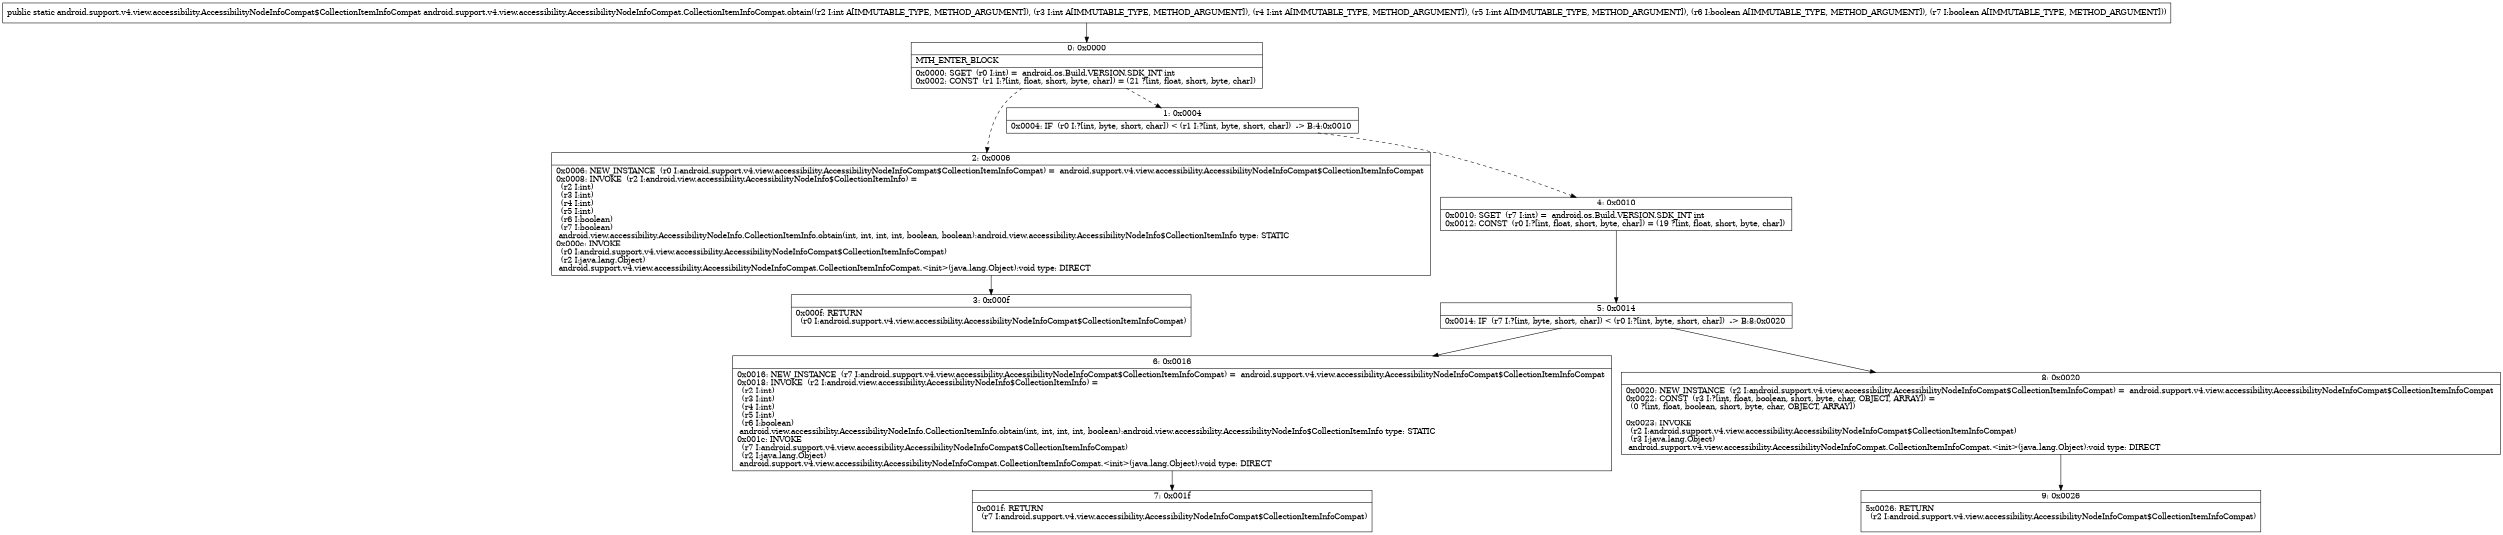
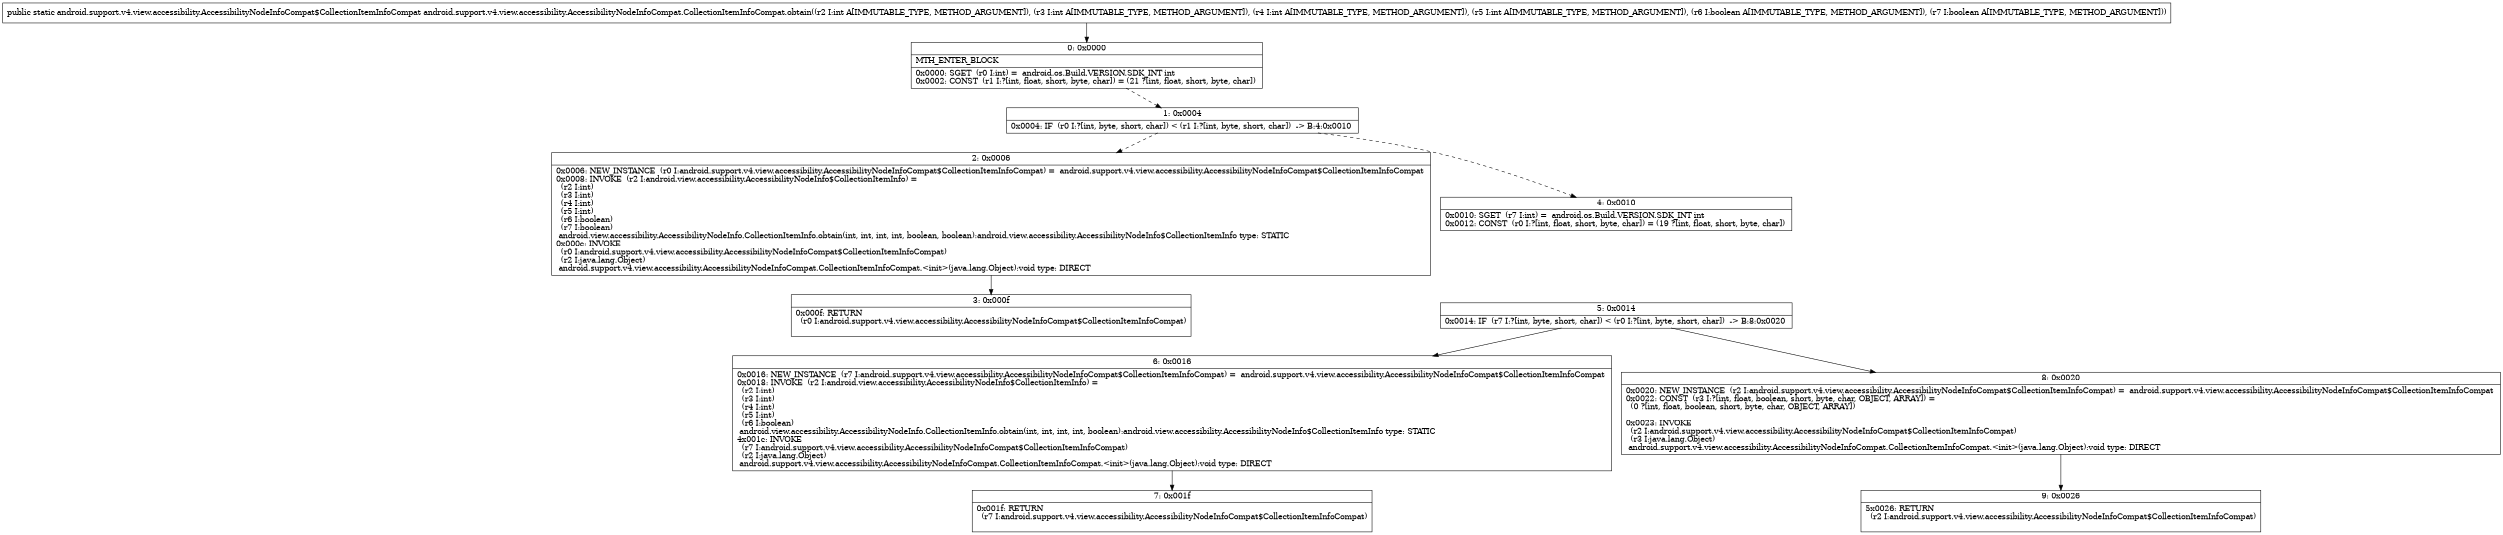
edge "0: 0x0000" -> "2: 0x0006": now "1: 0x0004" -> "2: 0x0006"
edge "4: 0x0010" -> "5: 0x0014": removed
node "6: 0x0016": text "0x001c: INVOKE" -> "4x001c: INVOKE"
